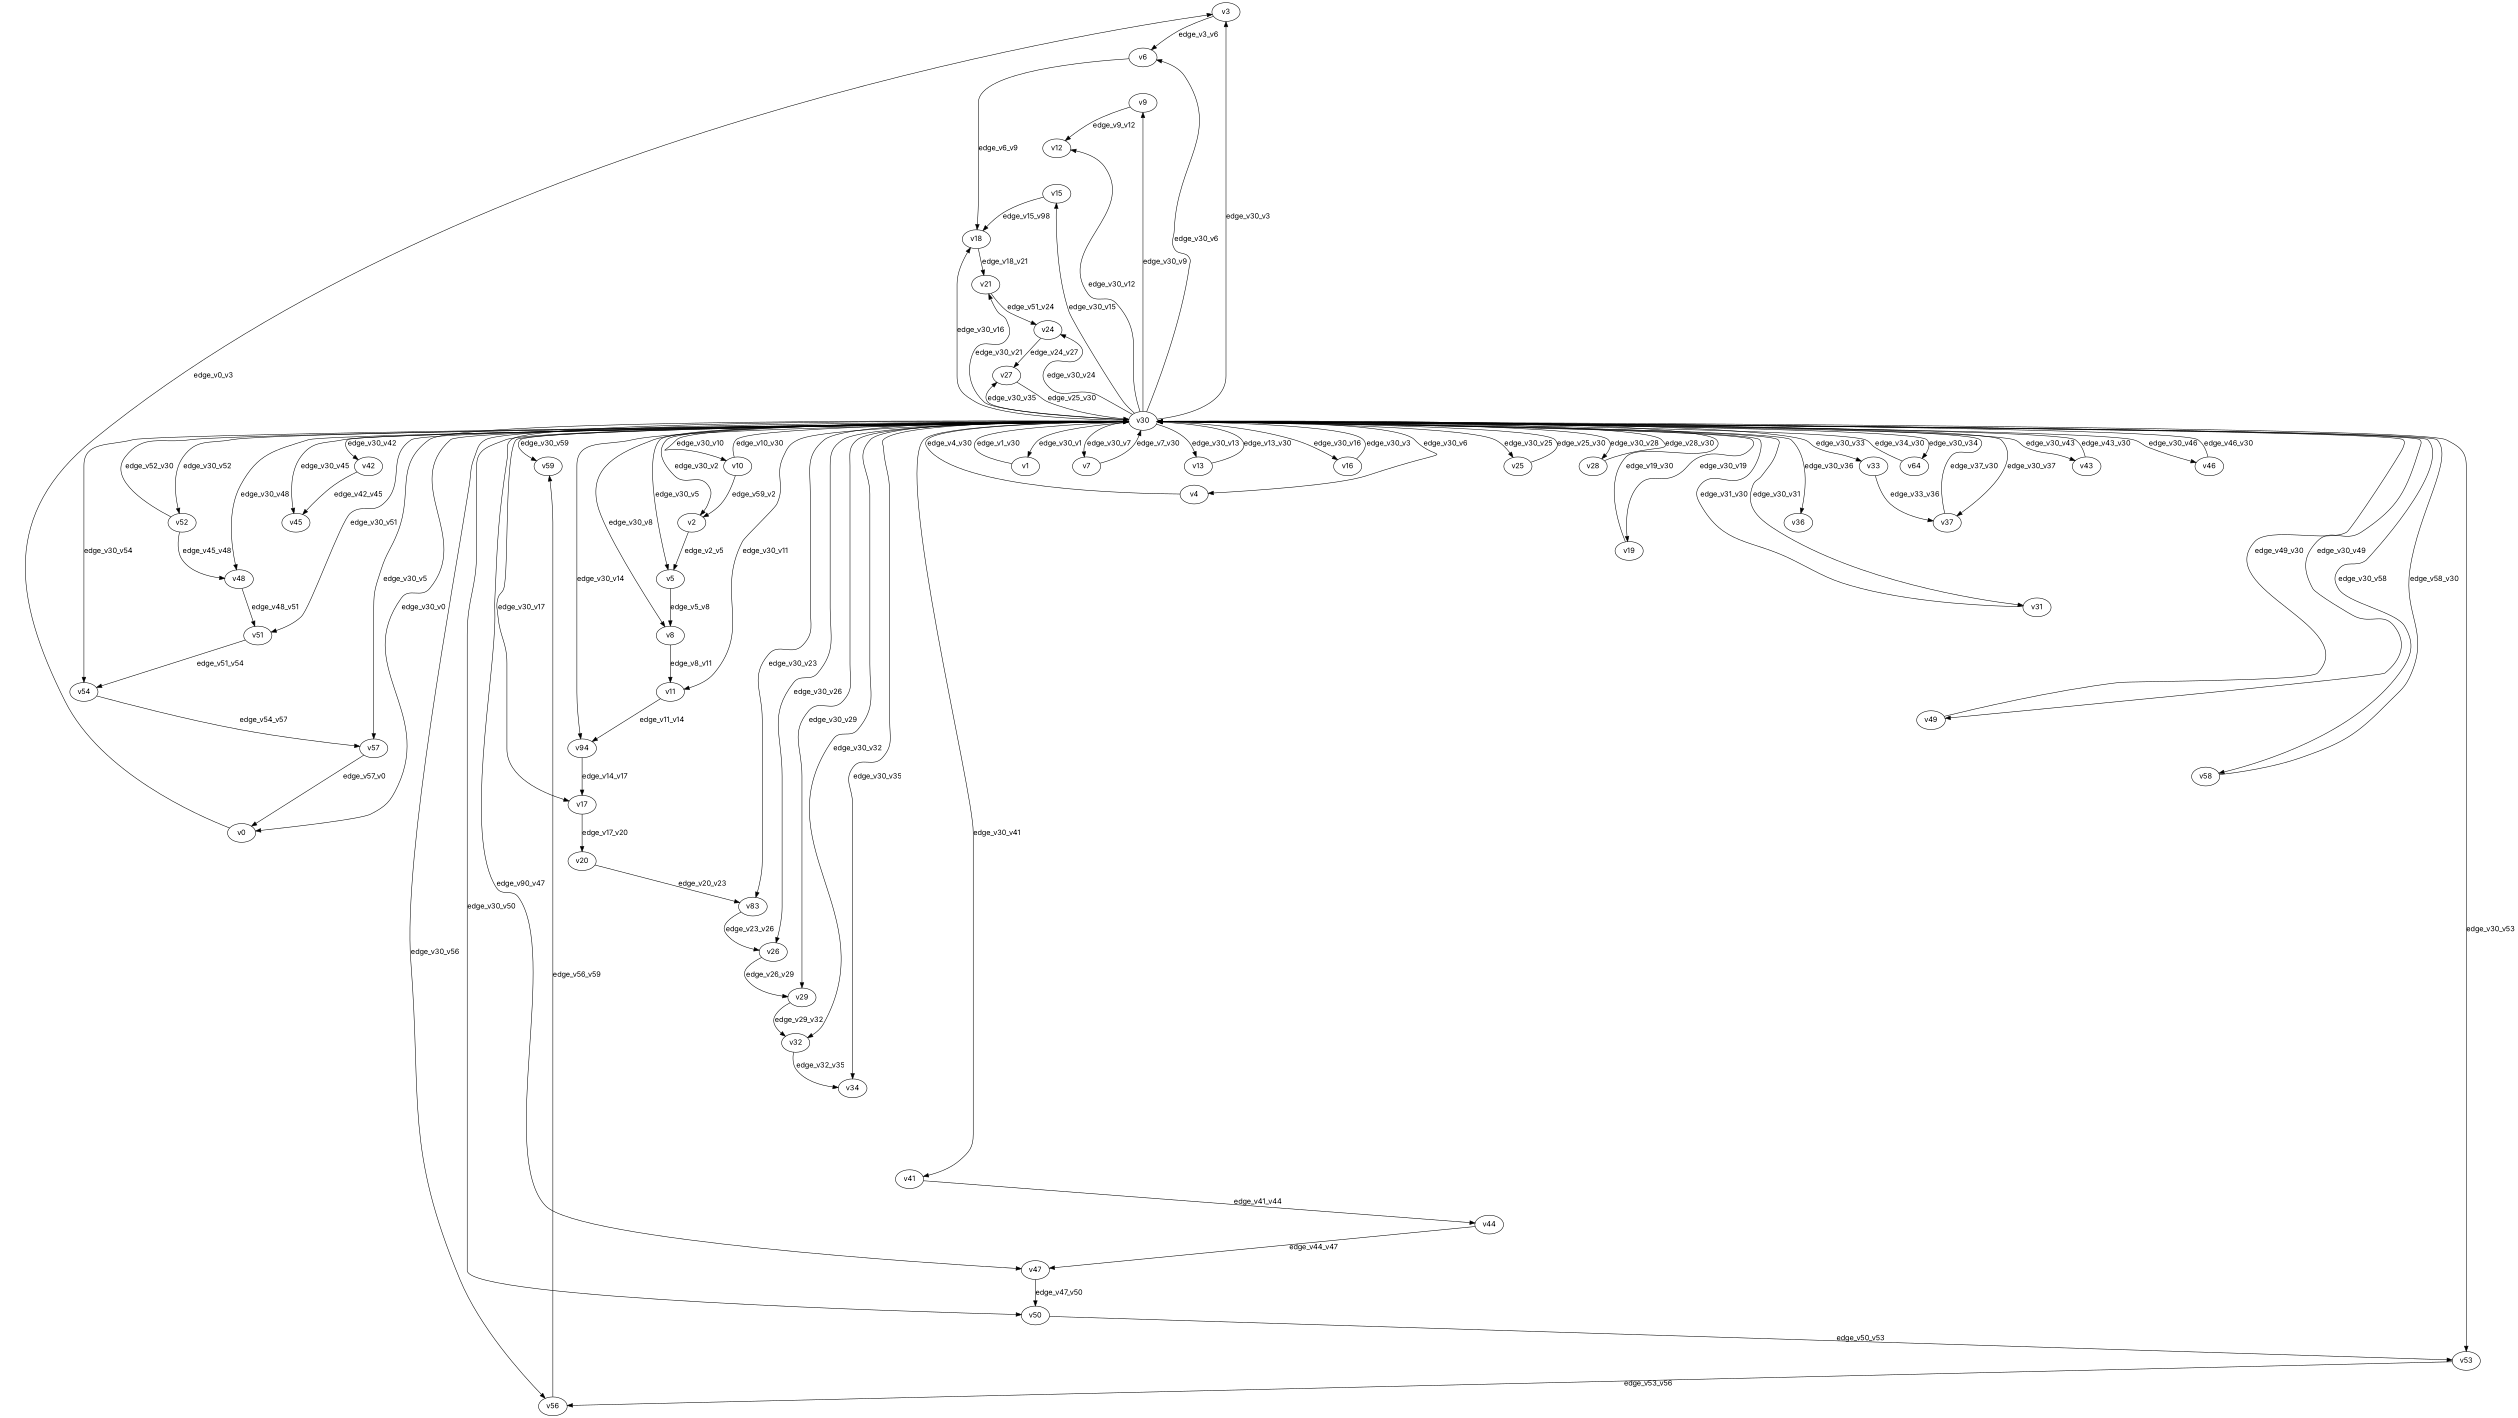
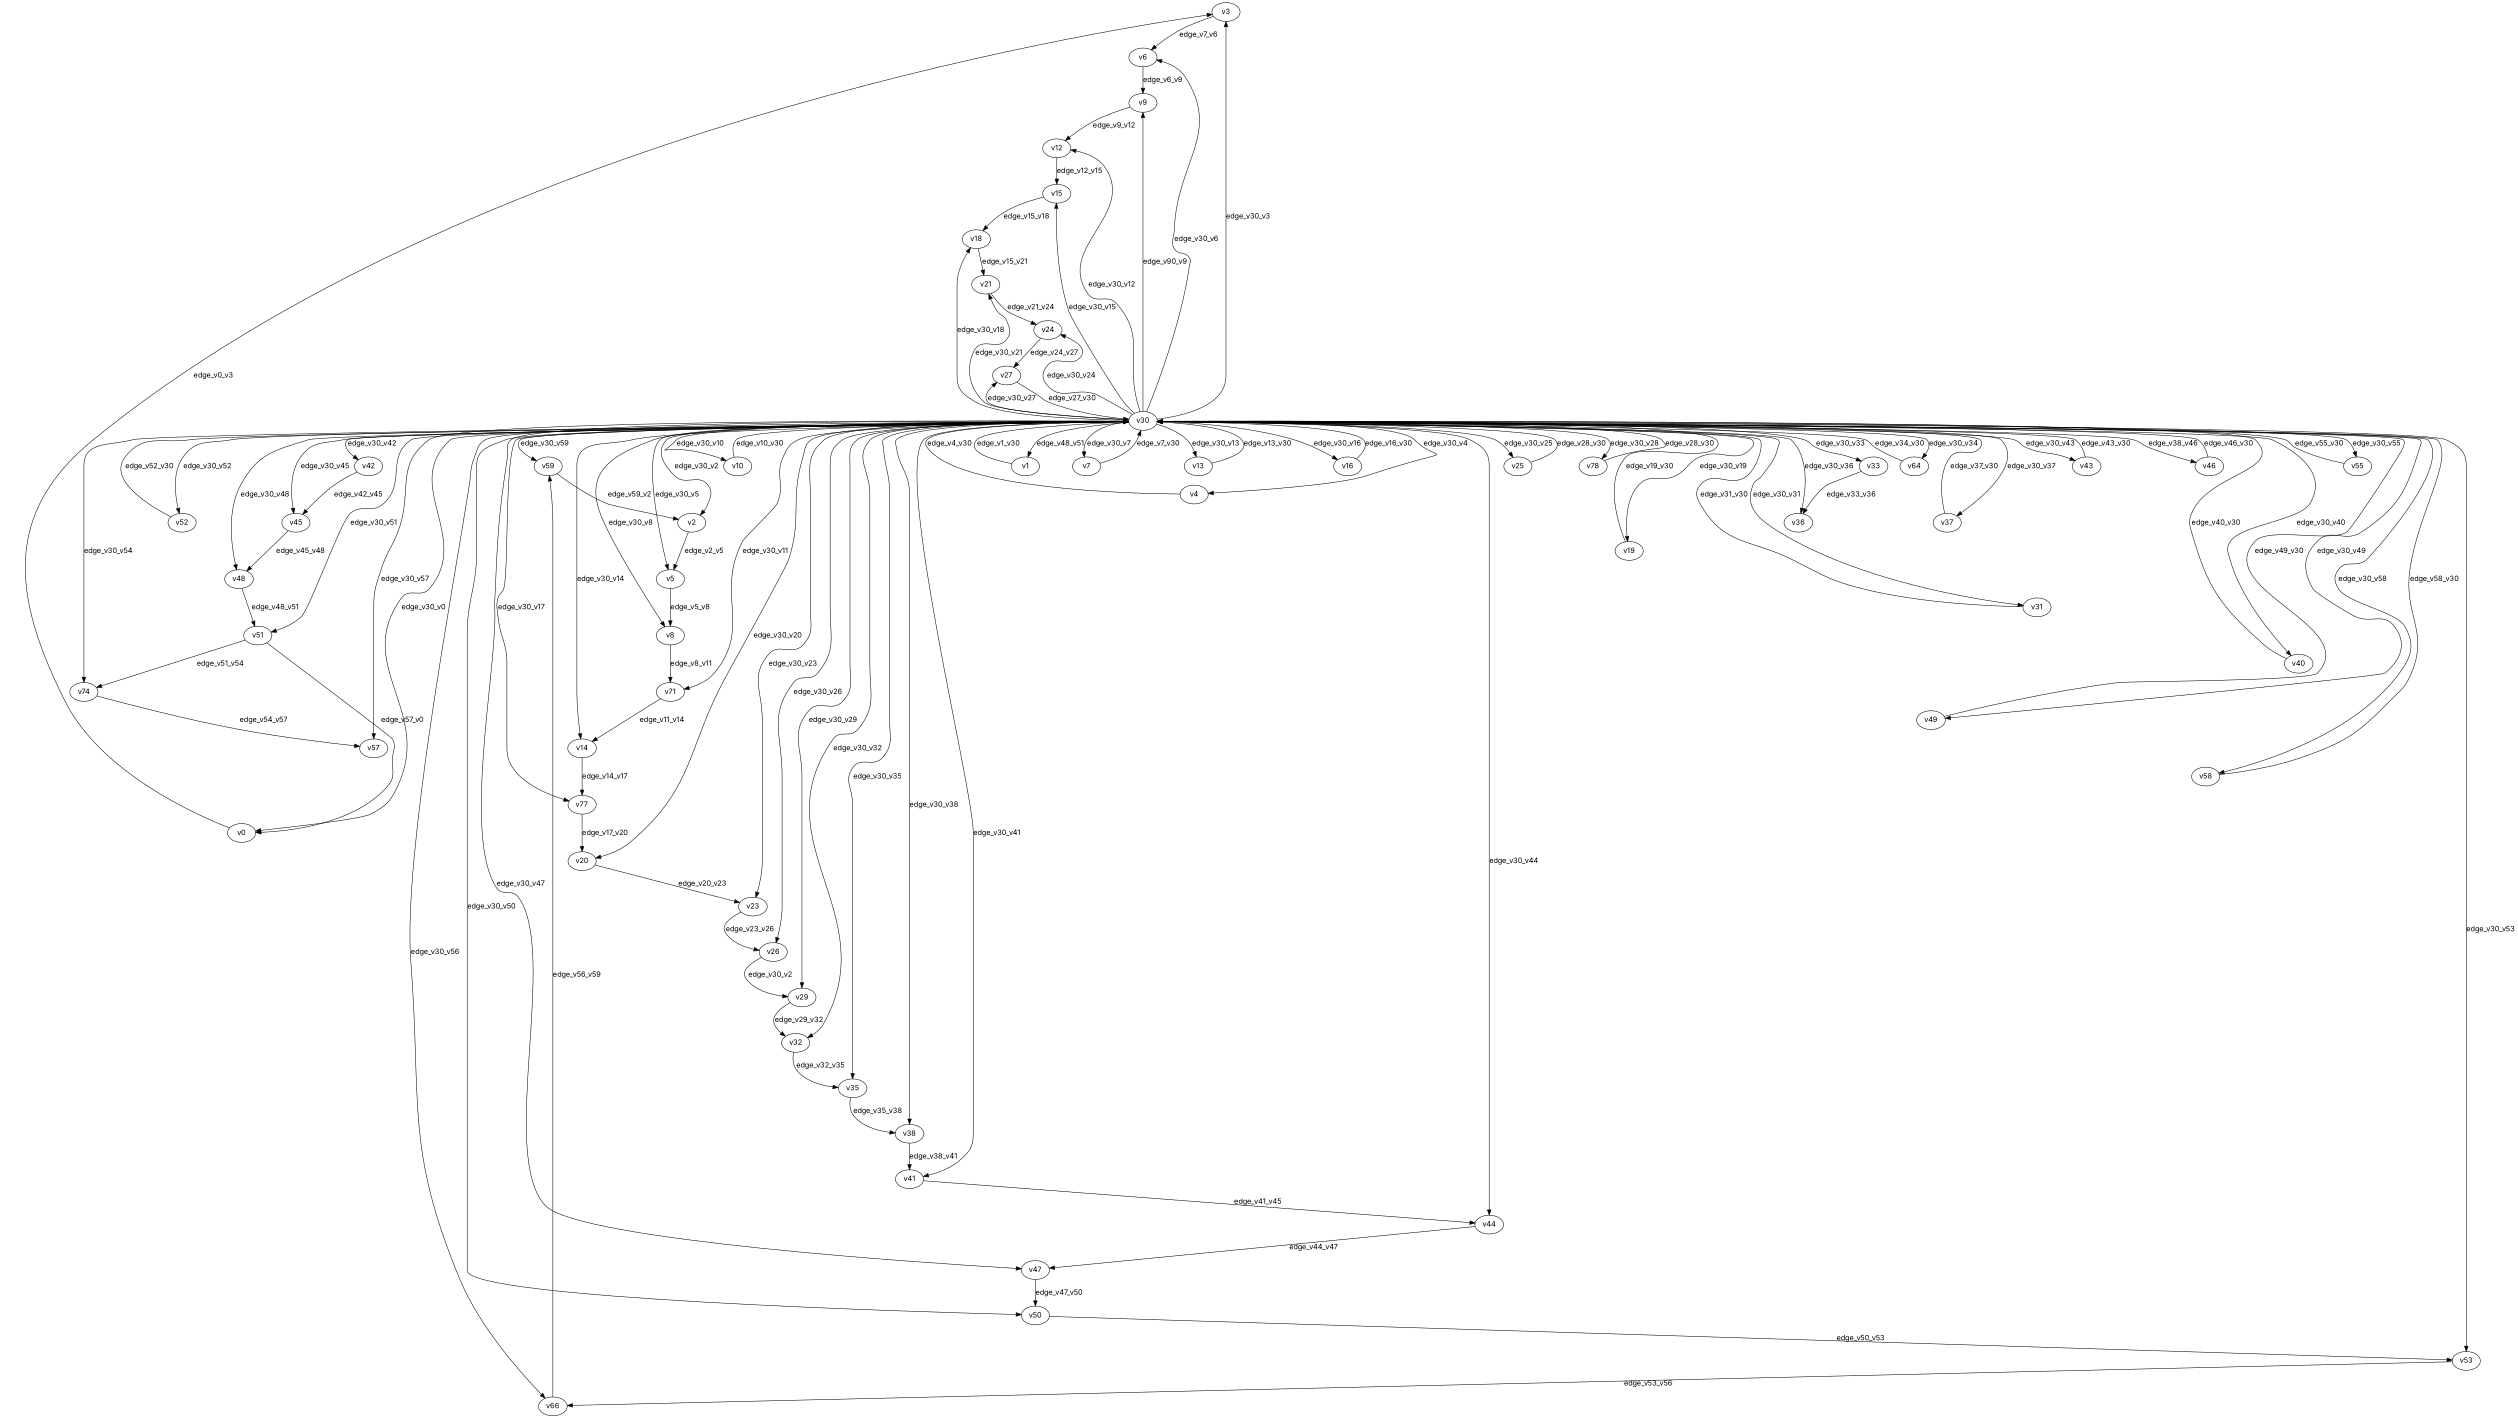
edge "v3" -> "v6": label "edge_v3_v6" -> "edge_v7_v6"
edge "v6" -> "v18": now "v6" -> "v9"
edge "v12" -> "v15": added, label "edge_v12_v15"
edge "v15" -> "v18": label "edge_v15_v98" -> "edge_v15_v18"
edge "v18" -> "v21": label "edge_v18_v21" -> "edge_v15_v21"
edge "v30" -> "v9": label "edge_v30_v9" -> "edge_v90_v9"
edge "v21" -> "v24": label "edge_v51_v24" -> "edge_v21_v24"
edge "v30" -> "v18": label "edge_v30_v16" -> "edge_v30_v18"
edge "v30" -> "v27": label "edge_v30_v35" -> "edge_v30_v27"
edge "v27" -> "v30": label "edge_v25_v30" -> "edge_v27_v30"
edge "v30" -> "v1": label "edge_v30_v1" -> "edge_v48_v51"
edge "v16" -> "v30": label "edge_v30_v3" -> "edge_v16_v30"
edge "v30" -> "v4": label "edge_v30_v6" -> "edge_v30_v4"
edge "v25" -> "v30": label "edge_v25_v30" -> "edge_v28_v30"
edge "v30" -> "v46": label "edge_v30_v46" -> "edge_v38_v46"
node "v28": label "v28" -> "v78"
node "v55": added
edge "v10" -> "v2": now "v59" -> "v2"
edge "v33" -> "v37": now "v33" -> "v36"
edge "v30" -> "v20": added, label "edge_v30_v20"
edge "v52" -> "v48": now "v45" -> "v48"
edge "v30" -> "v57": label "edge_v30_v5" -> "edge_v30_v57"
edge "v30" -> "v44": added, label "edge_v30_v44"
node "v40": added
node "v54": label "v54" -> "v74"
node "v11": label "v11" -> "v71"
node "v94": label "v94" -> "v14"
edge "v57" -> "v0": now "v51" -> "v0"
node "v17": label "v17" -> "v77"
edge "v30" -> "v47": label "edge_v90_v47" -> "edge_v30_v47"
node "v83": label "v83" -> "v23"
edge "v26" -> "v29": label "edge_v26_v29" -> "edge_v30_v2"
node "v34": label "v34" -> "v35"
node "v38": added
edge "v41" -> "v44": label "edge_v41_v44" -> "edge_v41_v45"
node "v56": label "v56" -> "v66"
